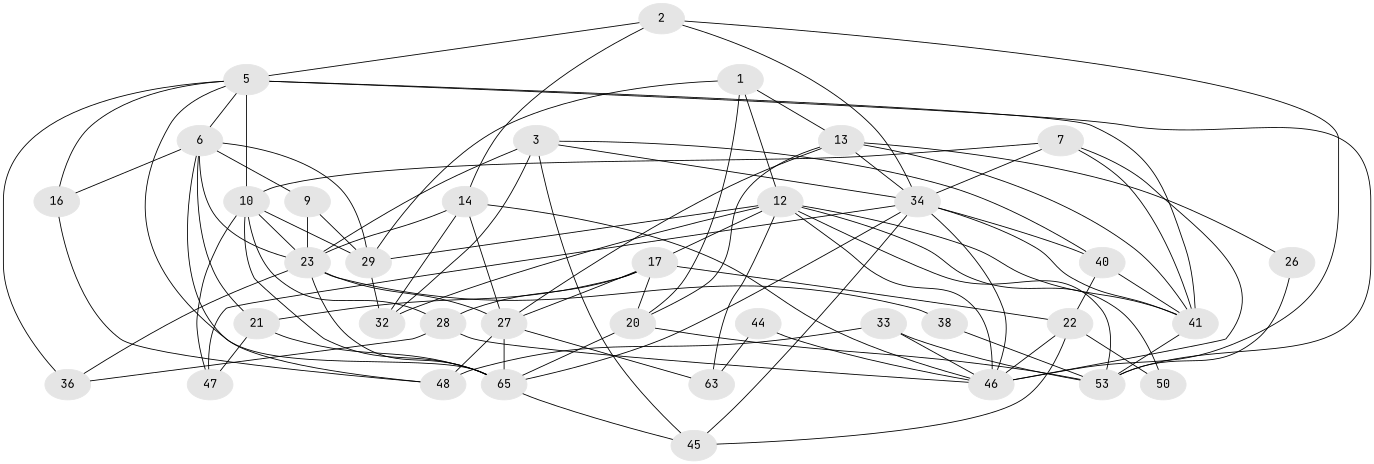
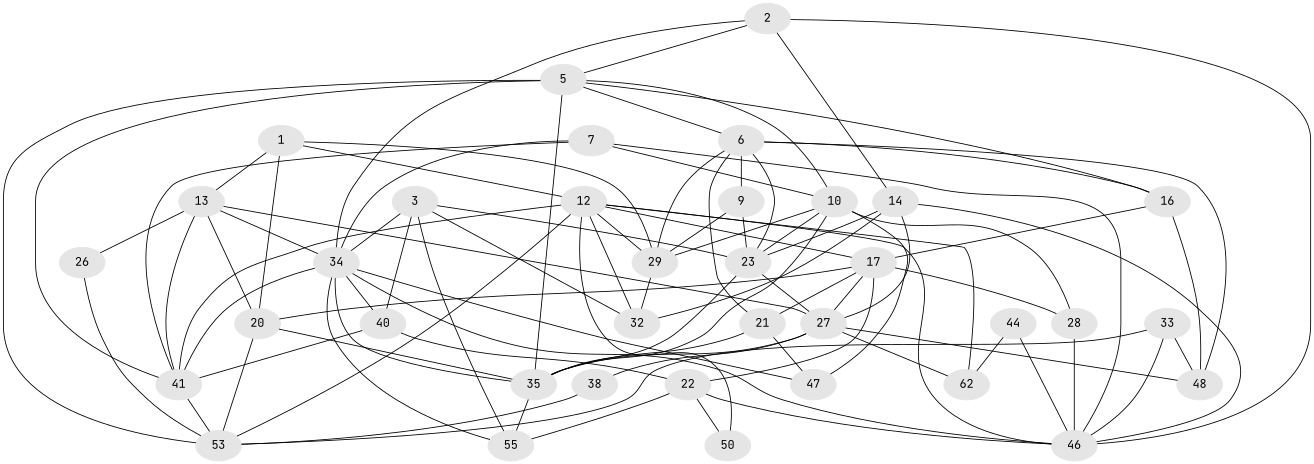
edge "16" -- "17": added
edge "23" -- "38": now "27" -- "38"
node "36": removed
node "65": label "65" -> "35"
node "63": label "63" -> "62"
node "45": label "45" -> "55"
